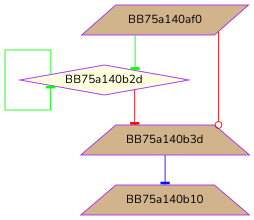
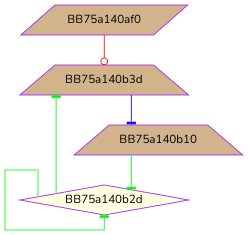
edge "BB75a140af0" -> "BB75a140b2d": now "BB75a140b10" -> "BB75a140b2d"
edge "BB75a140b2d" -> "BB75a140b3d": color red -> green
